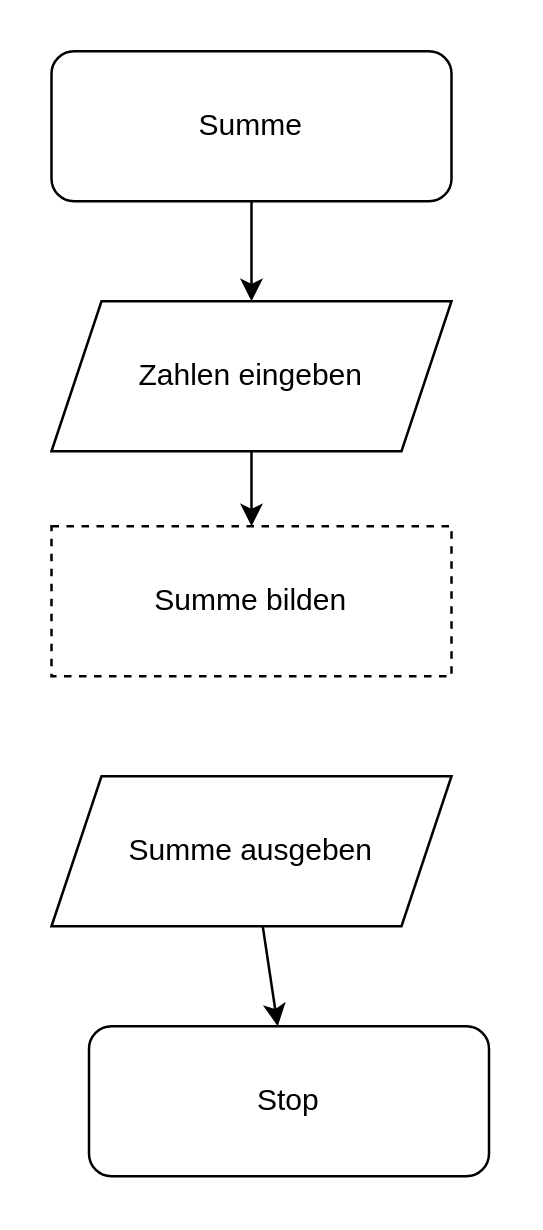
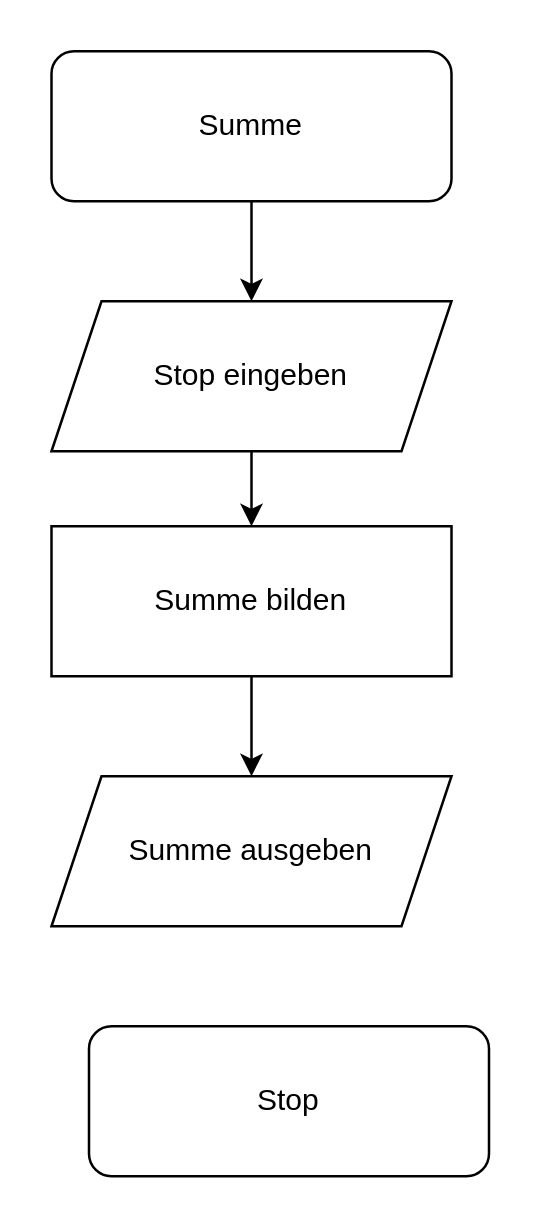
node "Zahlen eingeben": label "Zahlen eingeben" -> "Stop eingeben"
node "Summe bilden": style dashed -> solid
edge "Summe bilden" -> "Summe ausgeben": added
edge "Summe ausgeben" -> "Stop": removed
